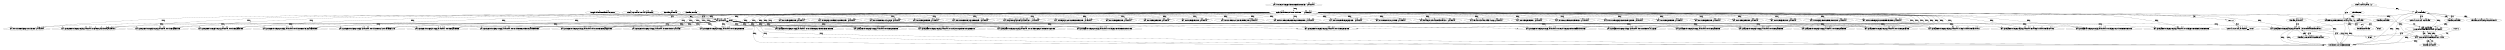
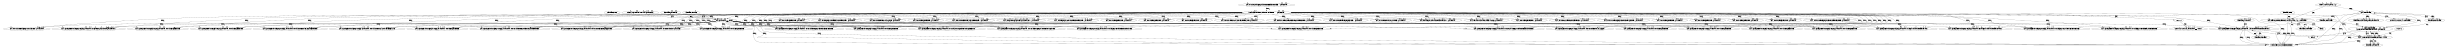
node "(UseAndroidNativeBufferParams,NULL)": label "(UseAndroidNativeBufferParams,NULL)" -> "(Identifier,NULL)"
node "(Call,(OMX_PARAM_PORTDEFINITIONTYPE *) paramData)": removed
node "(Identifier,StoreMetaDataInBuffersParams)": label "(Identifier,StoreMetaDataInBuffersParams)" -> "(Identifier,Identifier)"
